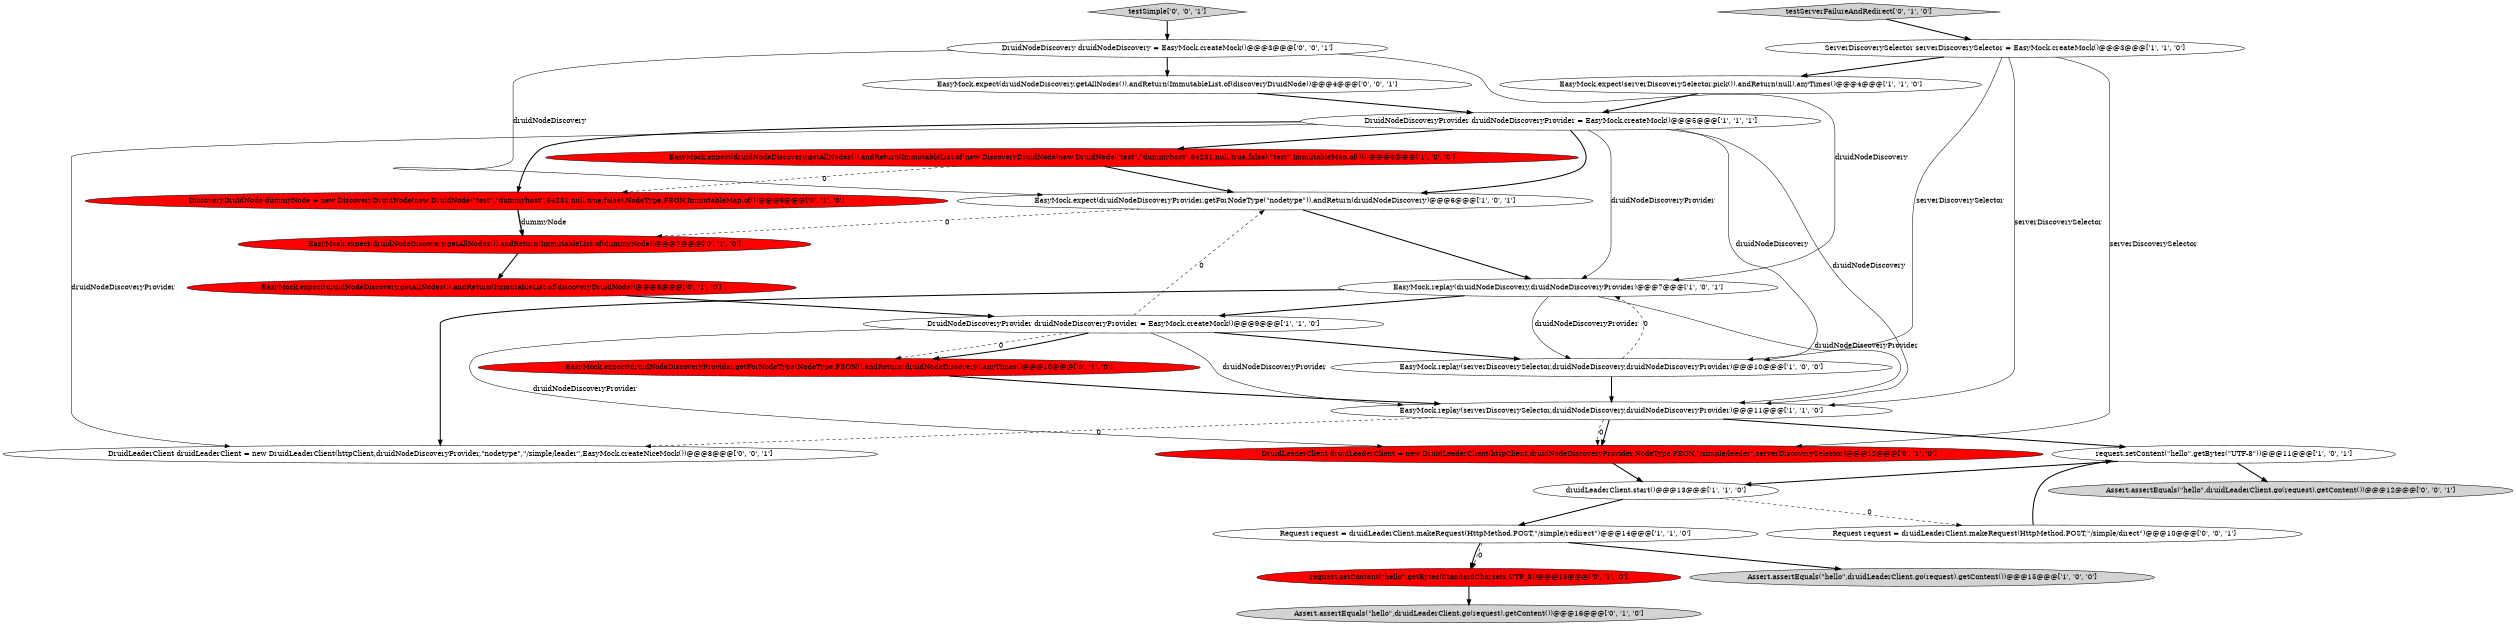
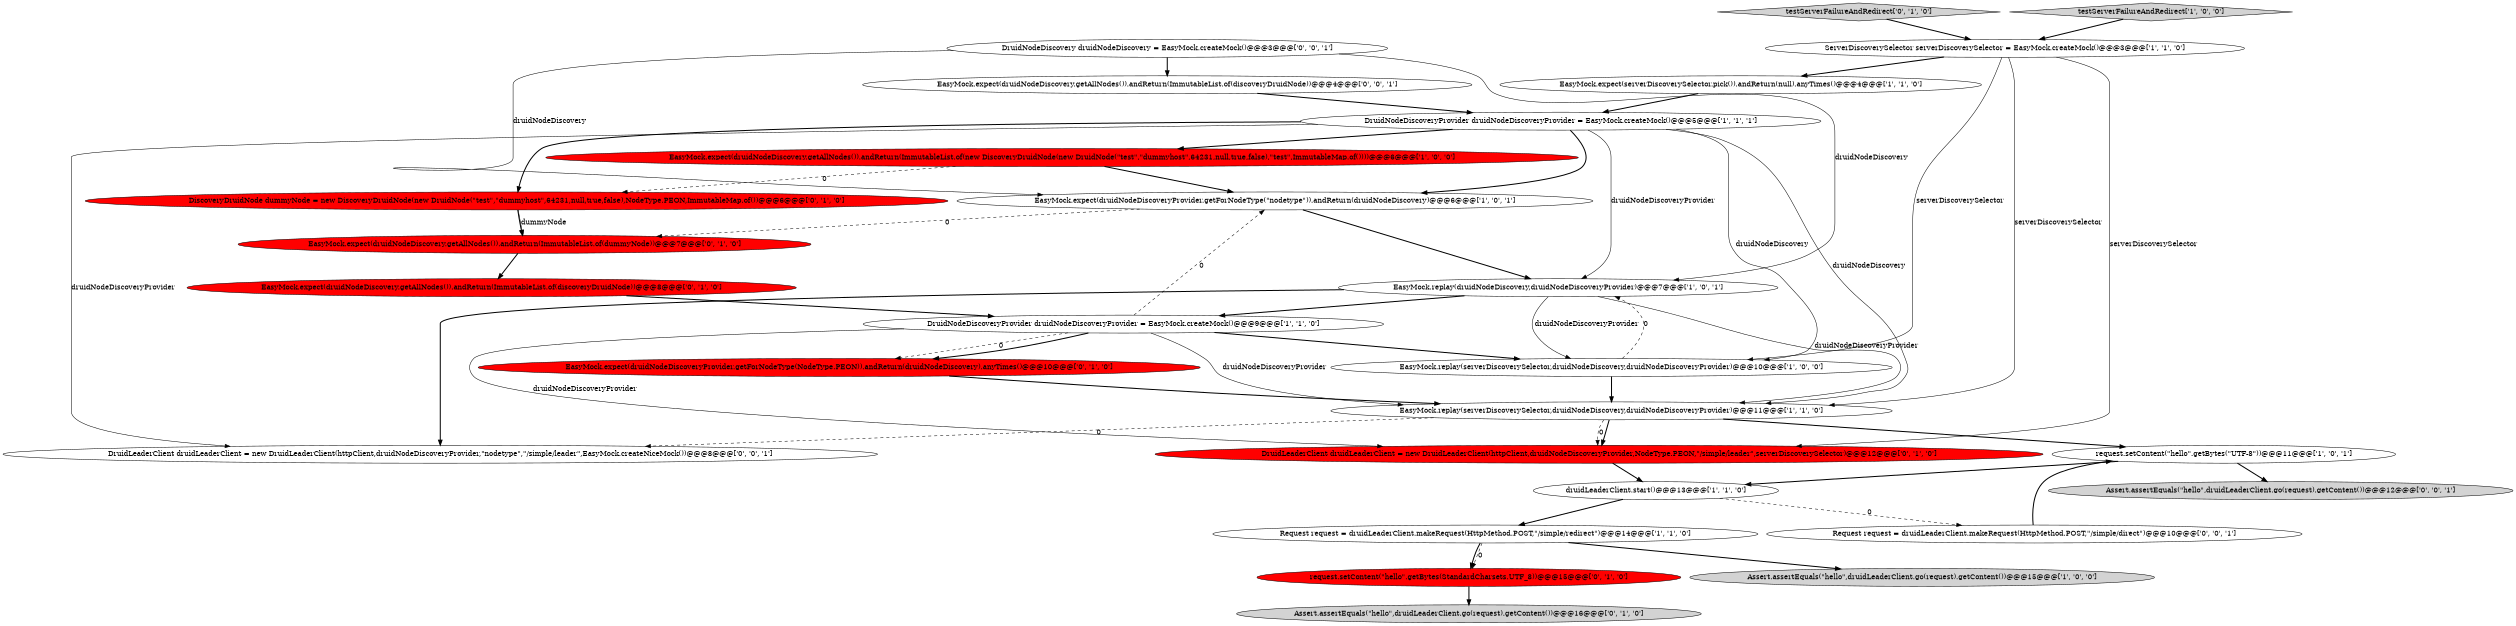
node "testSimple['0', '0', '1']": removed
node "testServerFailureAndRedirect['1', '0', '0']": added
